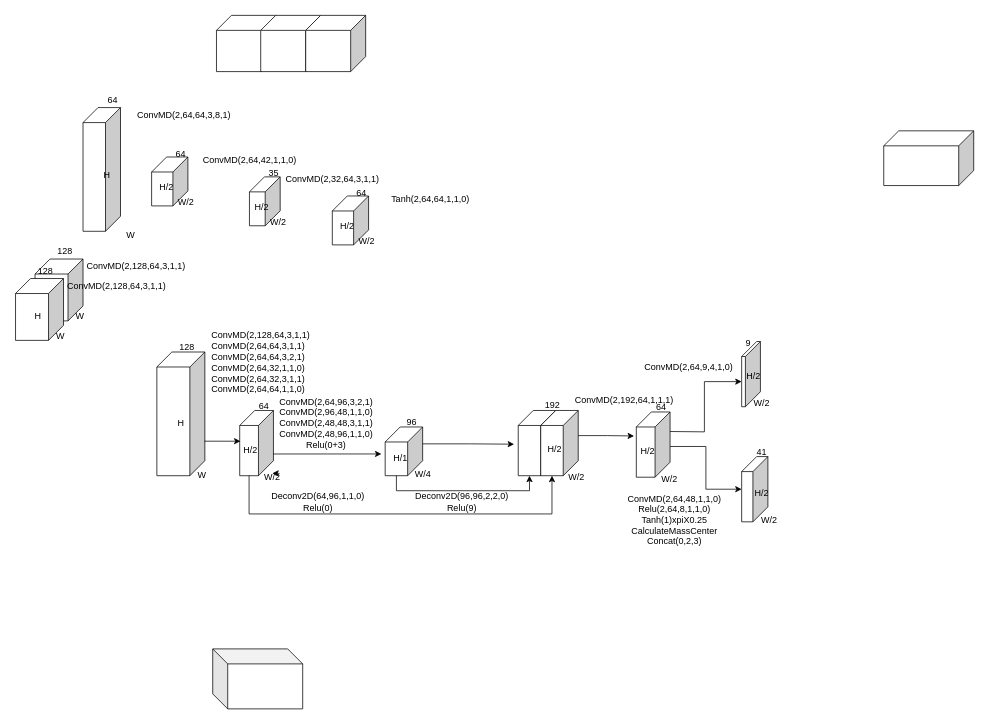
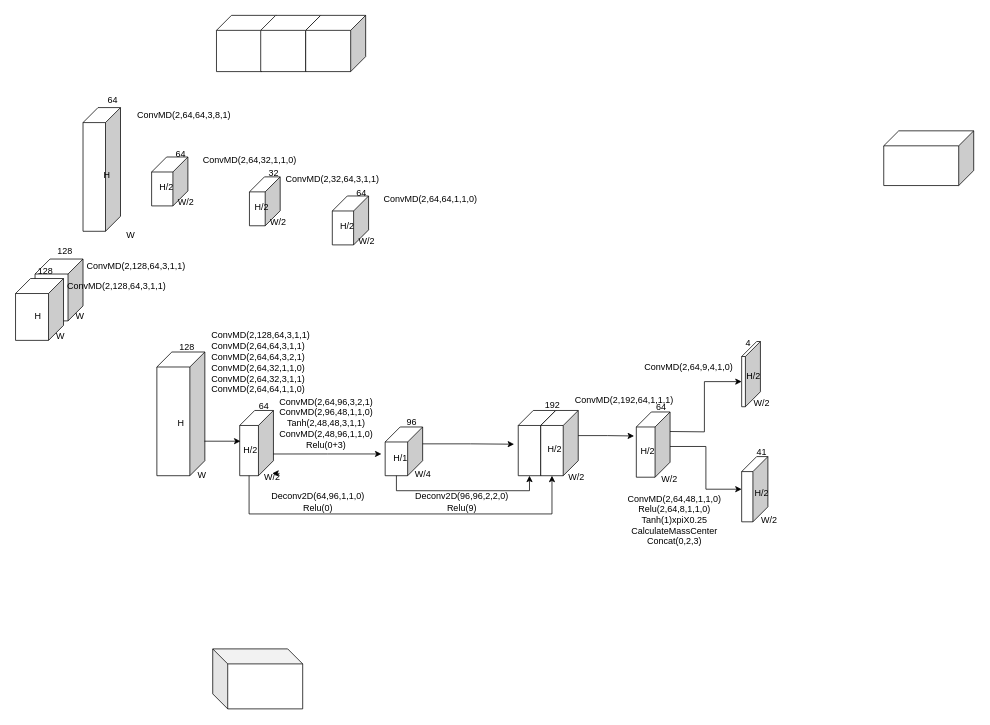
node "ConvMD(2,64,42,1,1,0)": label "ConvMD(2,64,42,1,1,0)" -> "ConvMD(2,64,32,1,1,0)"
node "35": label "35" -> "32"
node "Tanh(2,64,64,1,1,0)": label "Tanh(2,64,64,1,1,0)" -> "ConvMD(2,64,64,1,1,0)"
node "9": label "9" -> "4"
node "ConvMD(2,64,96,3,2,1) ConvMD(2,96,48,1,1,0) ConvMD(2,48,48,3,1,1) ConvMD(2,48,96,1,1,0) Relu(0+3)": label "ConvMD(2,64,96,3,2,1) ConvMD(2,96,48,1,1,0) ConvMD(2,48,48,3,1,1) ConvMD(2,48,96,1,1,0) Relu(0+3)" -> "ConvMD(2,64,96,3,2,1) ConvMD(2,96,48,1,1,0) Tanh(2,48,48,3,1,1) ConvMD(2,48,96,1,1,0) Relu(0+3)"
